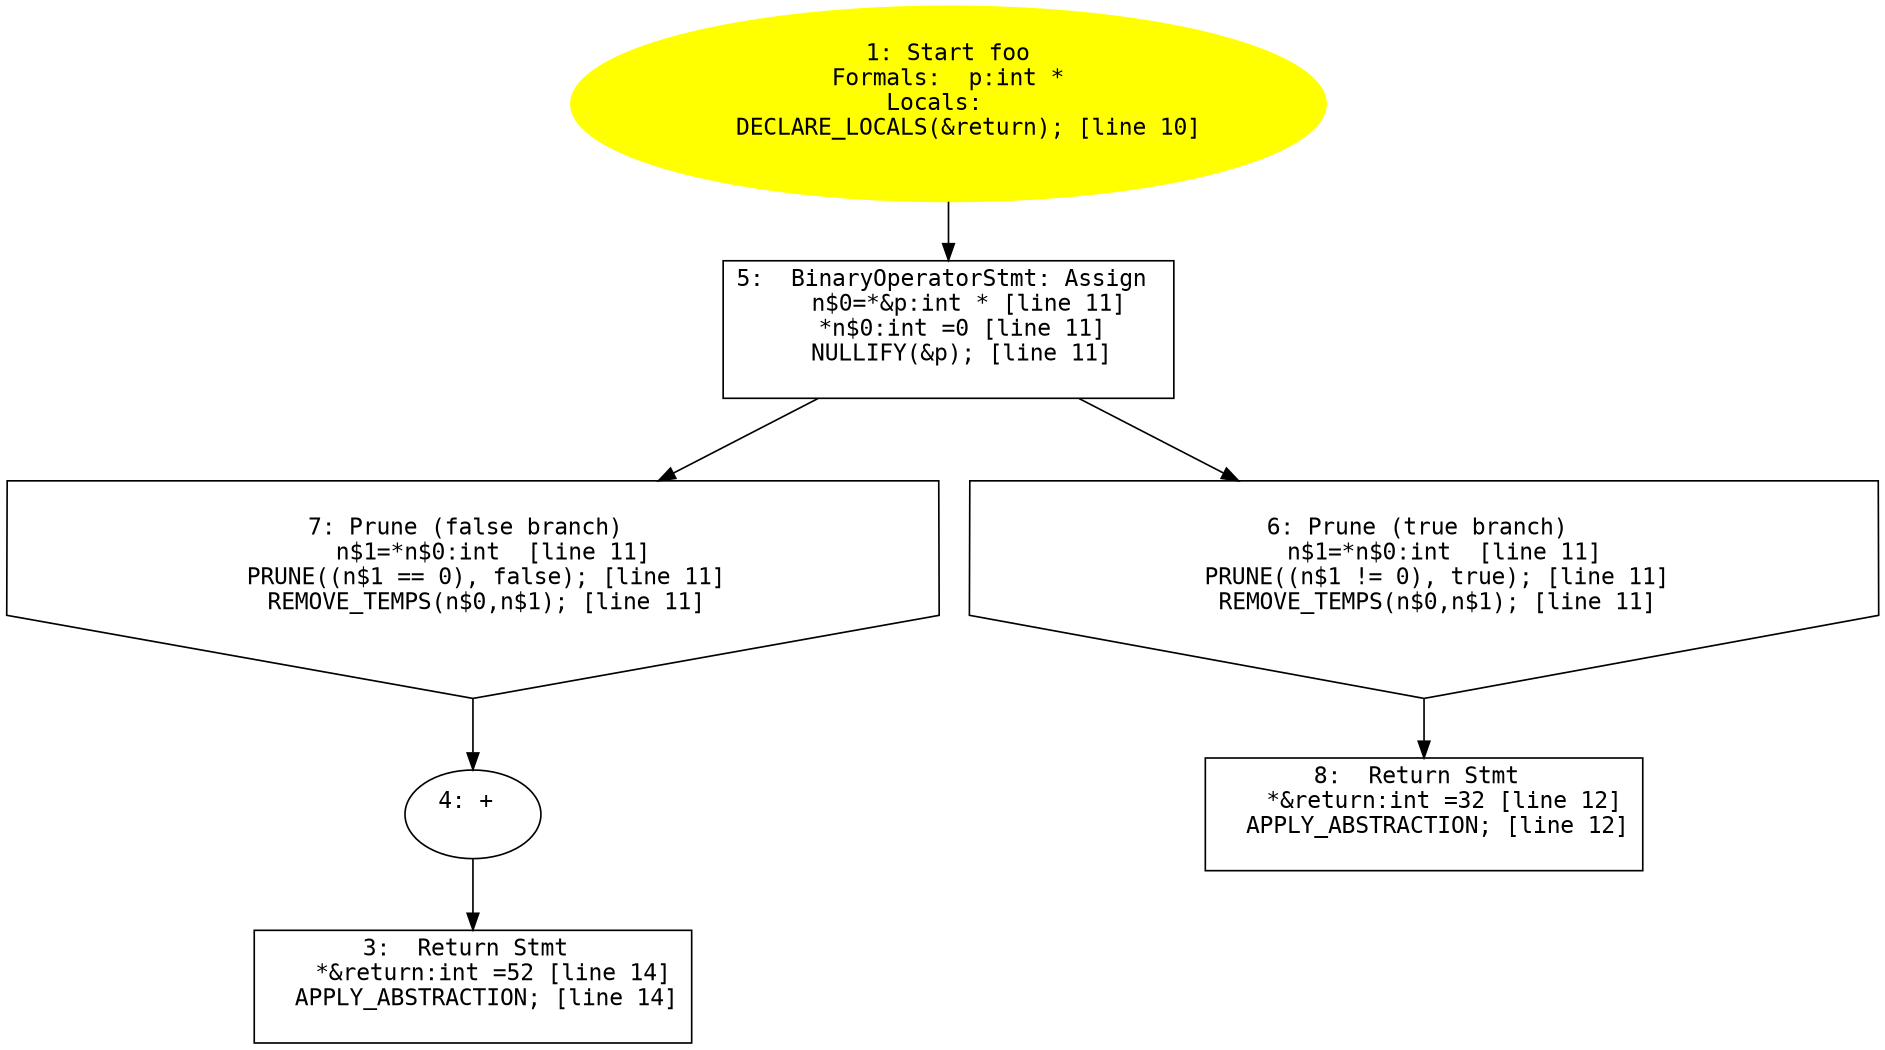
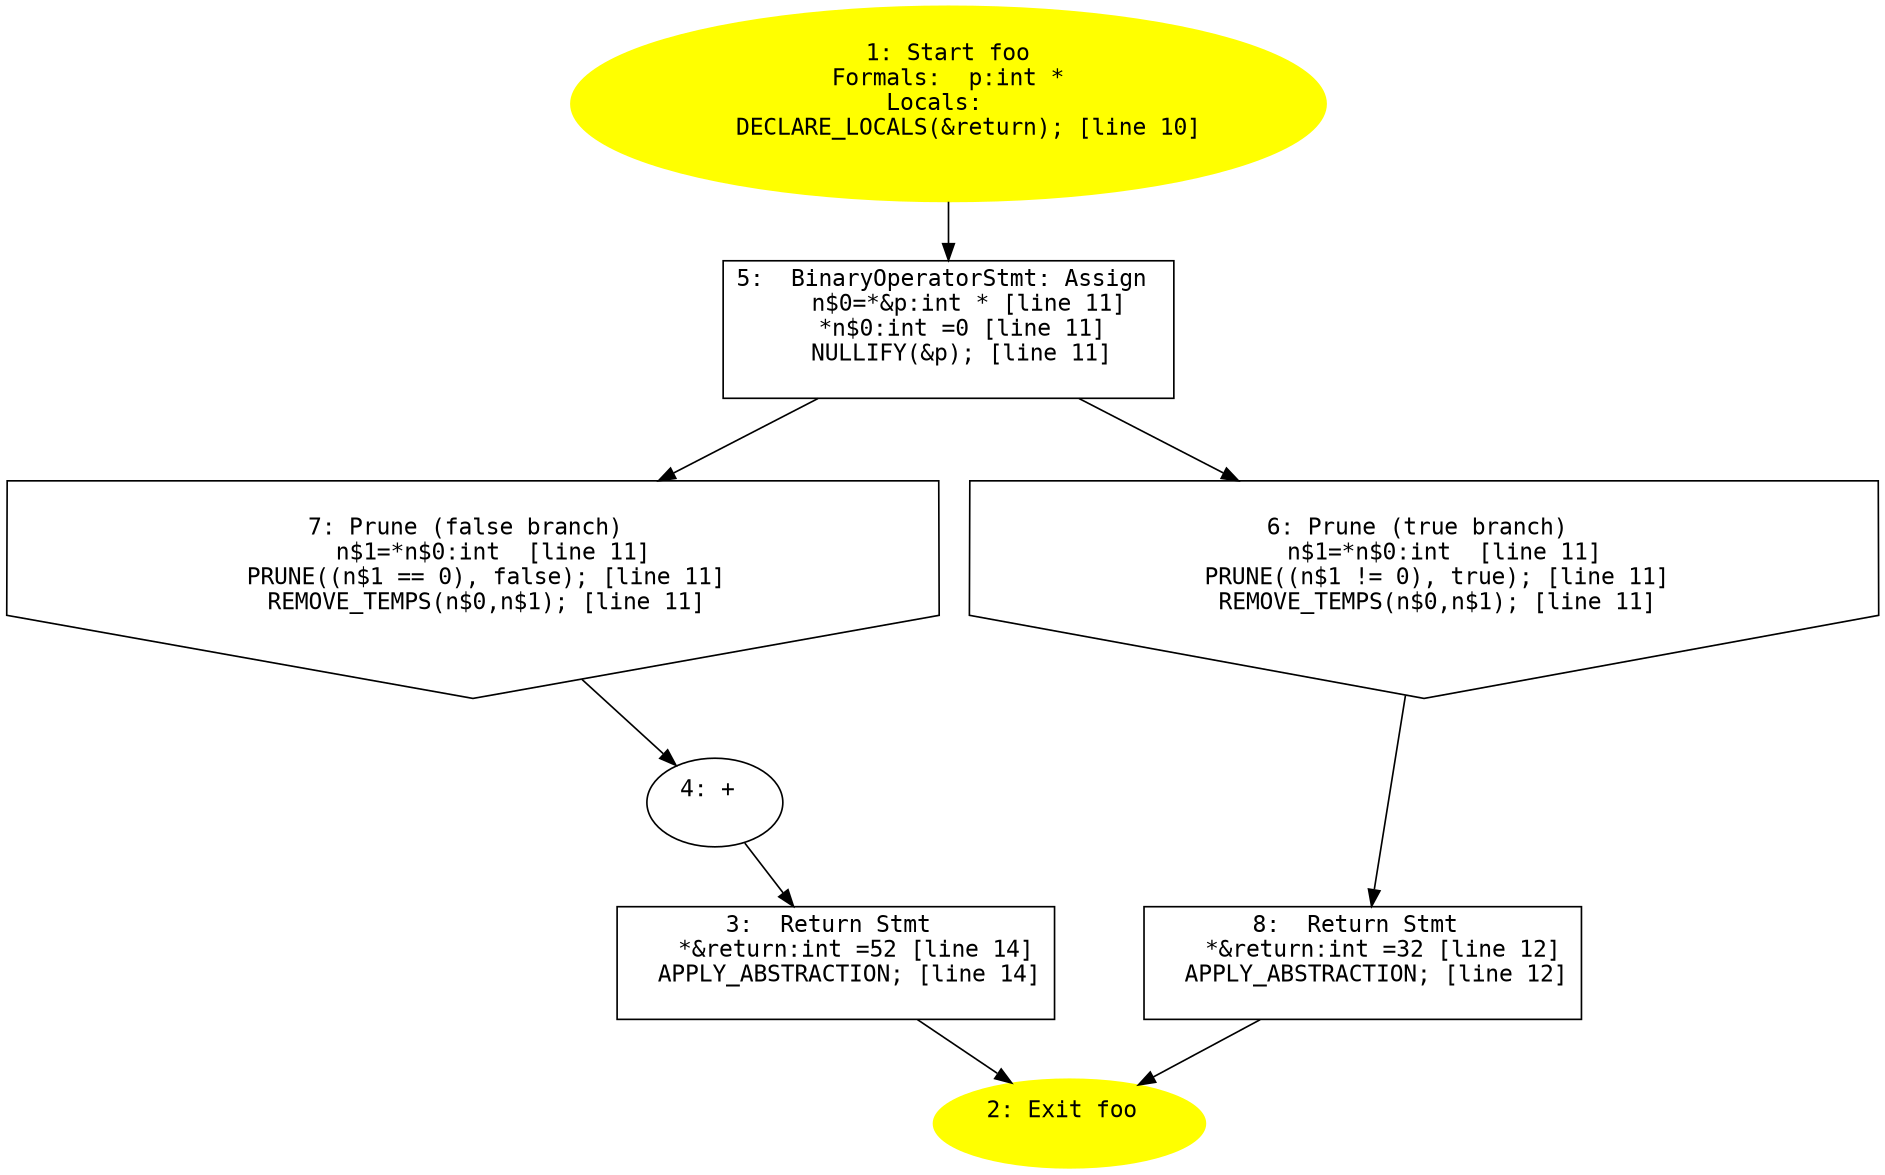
node "2: Exit foo": added
